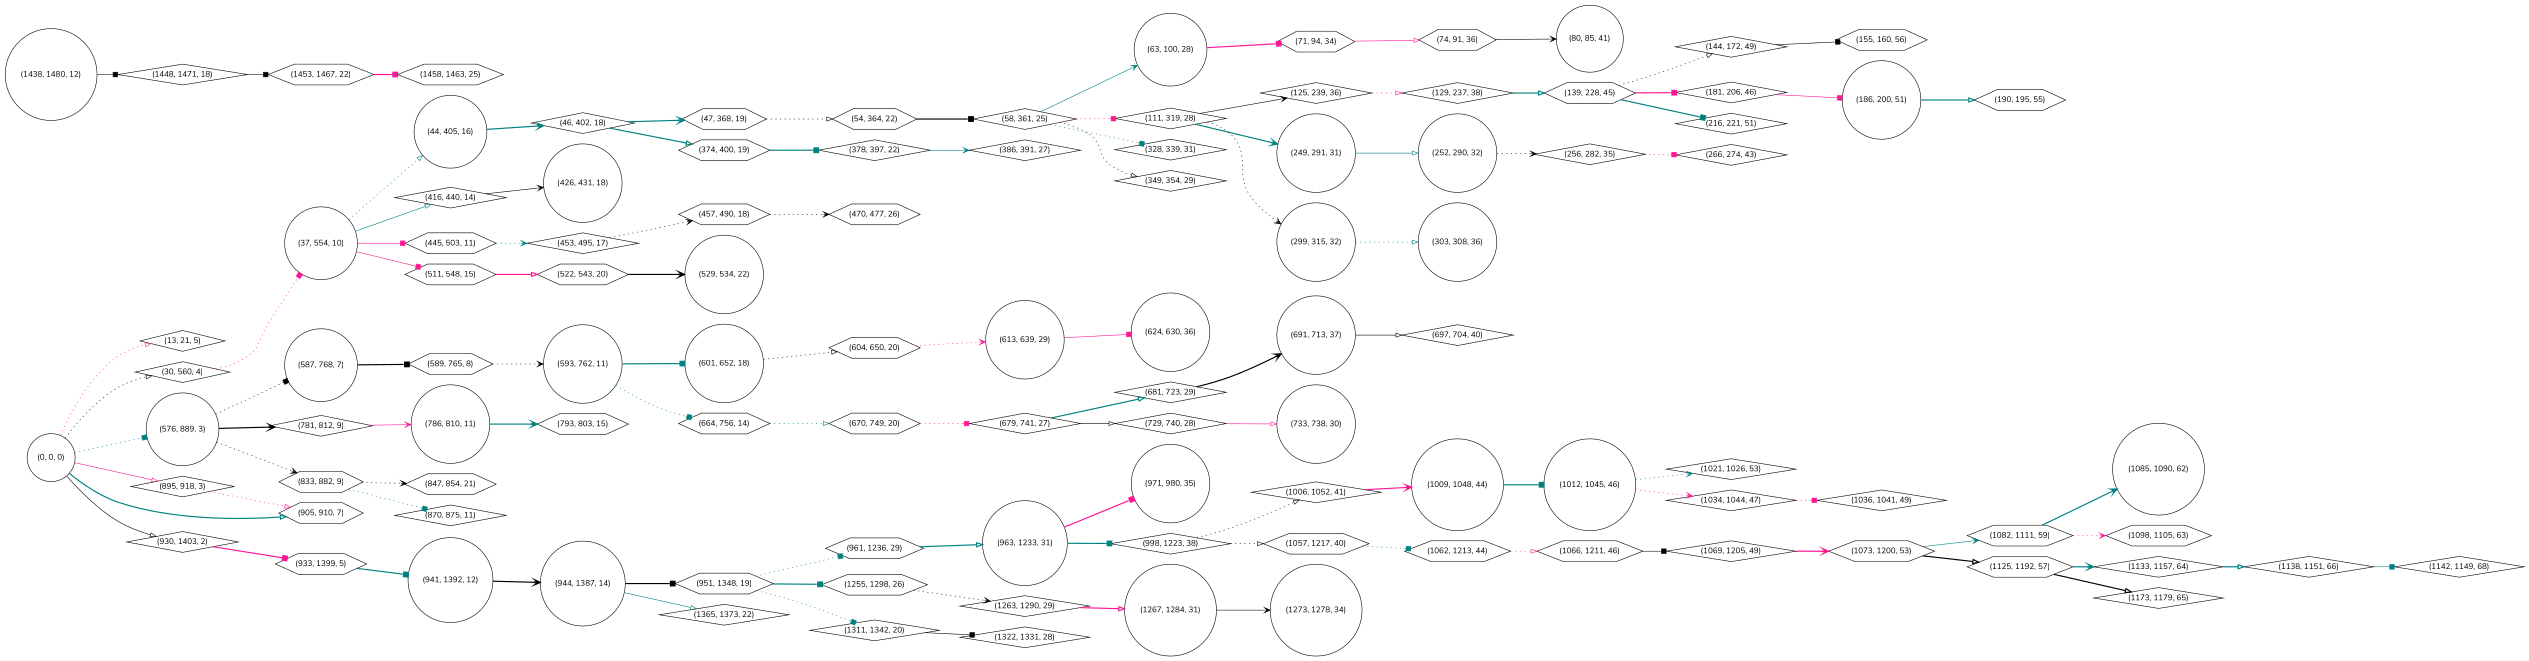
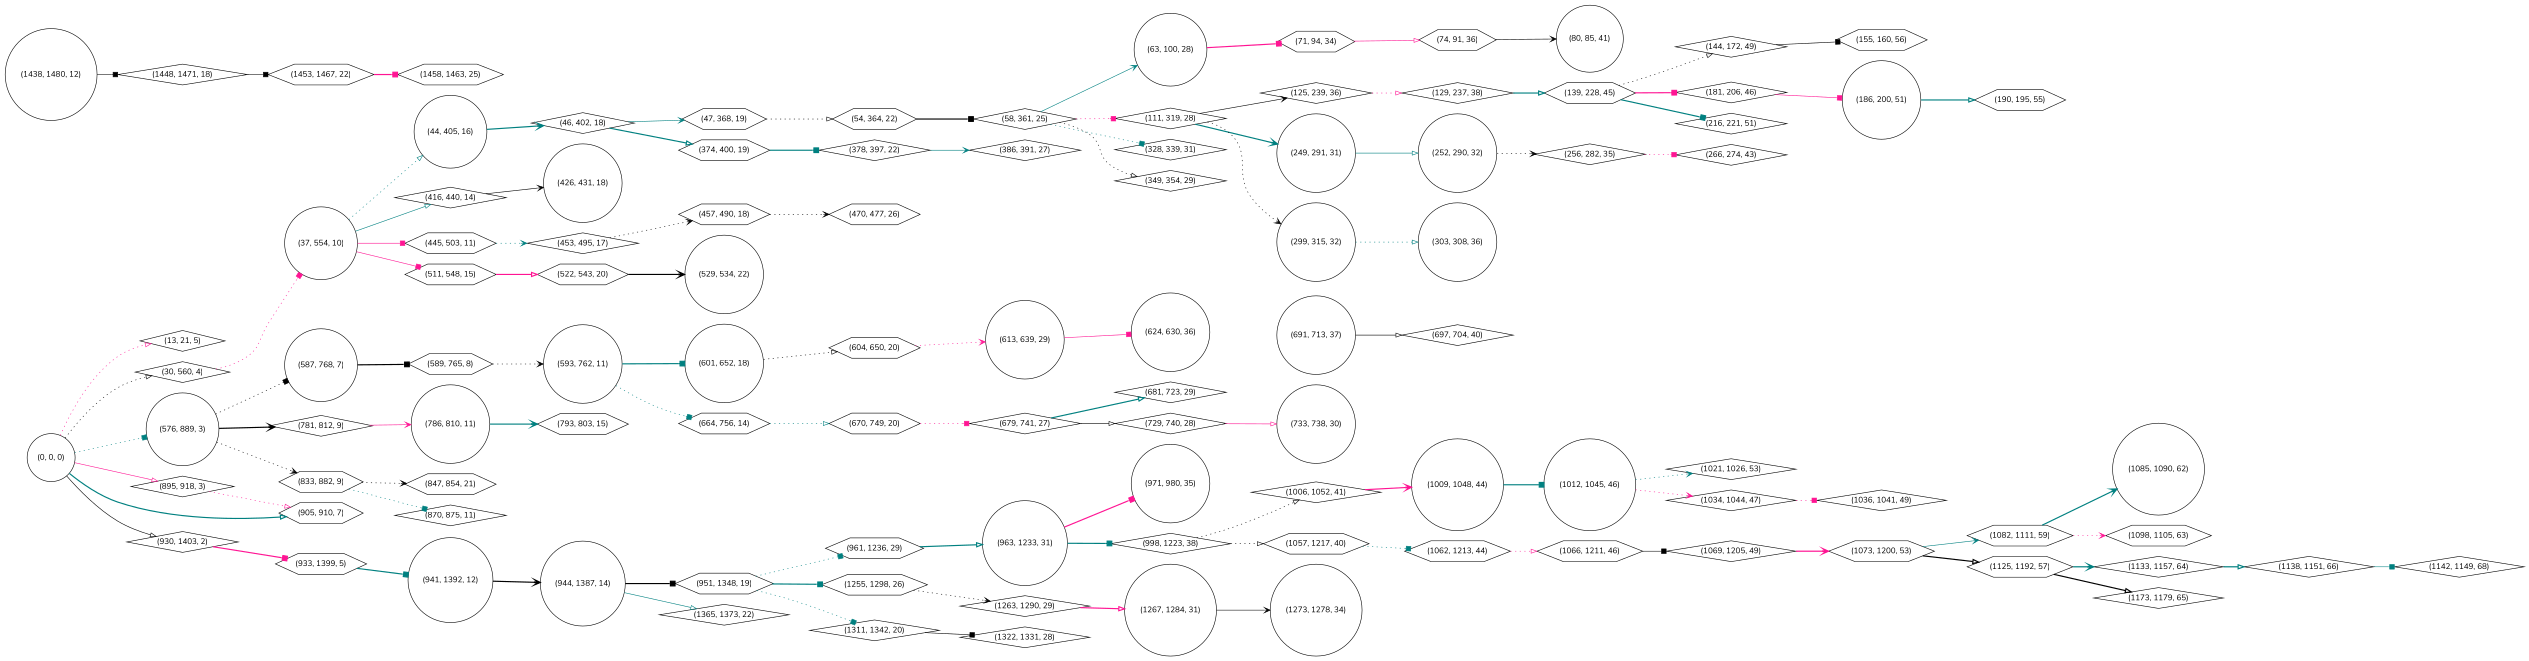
edge "(46, 402, 18)" -> "(47, 368, 19)": style bold -> solid
edge "(681, 723, 29)" -> "(691, 713, 37)": removed
